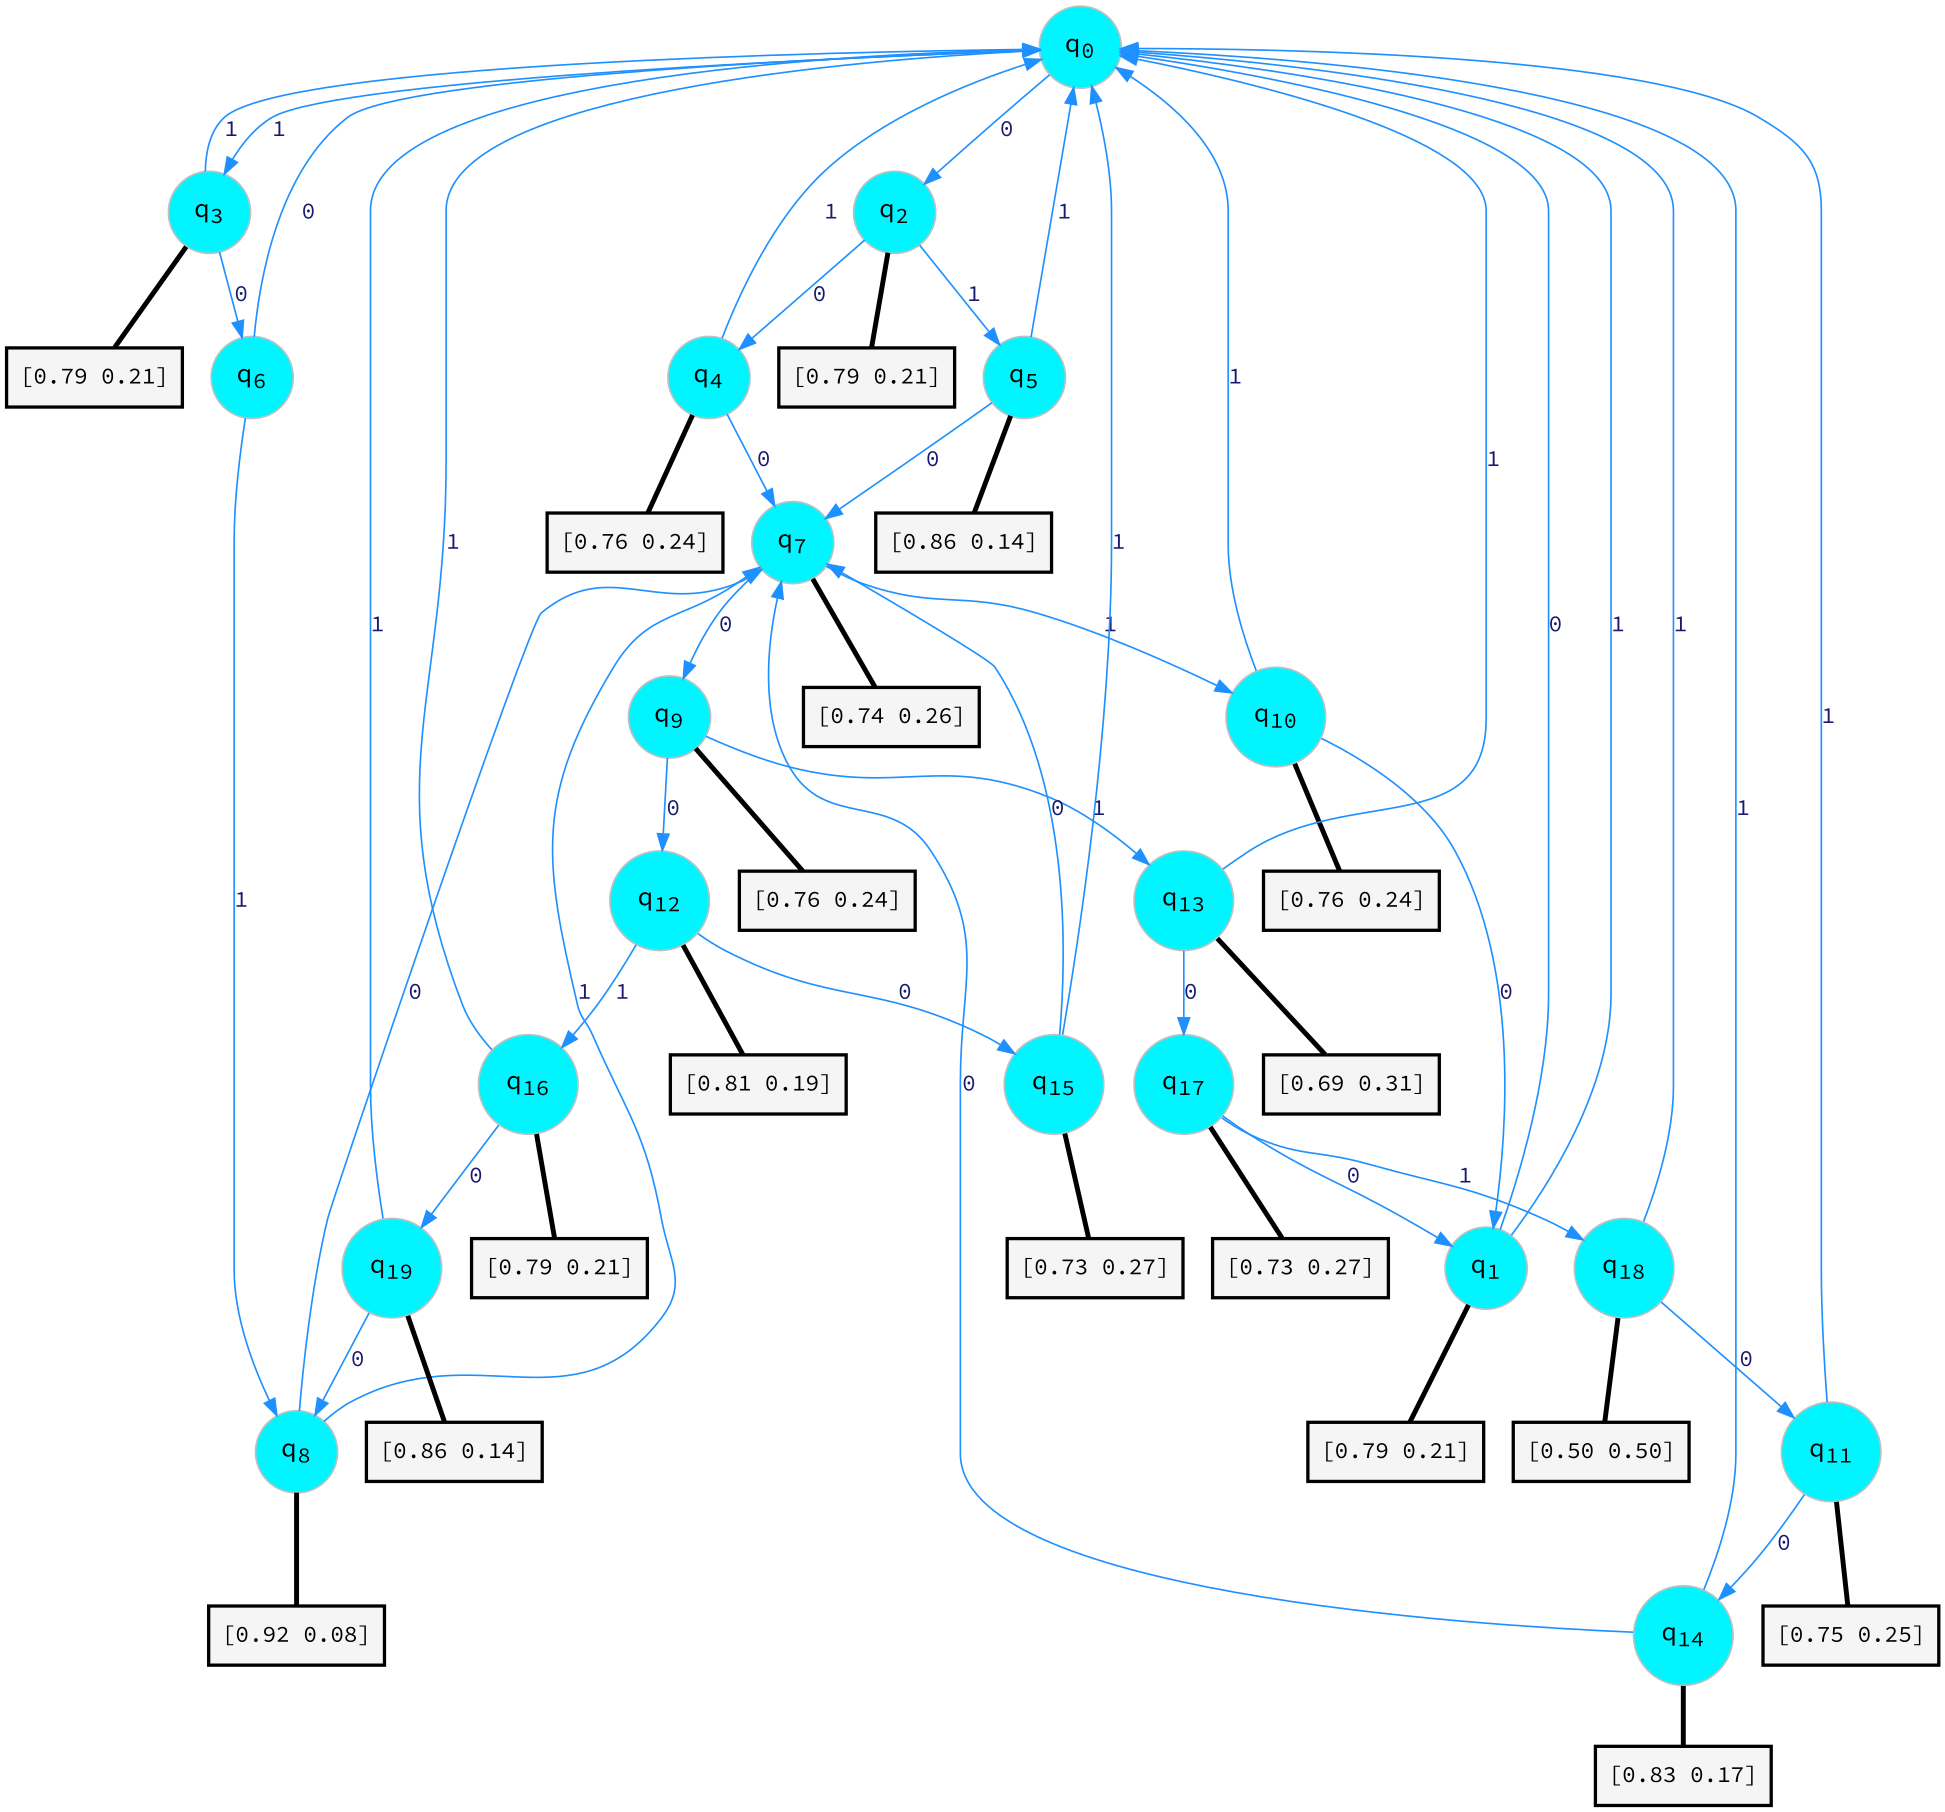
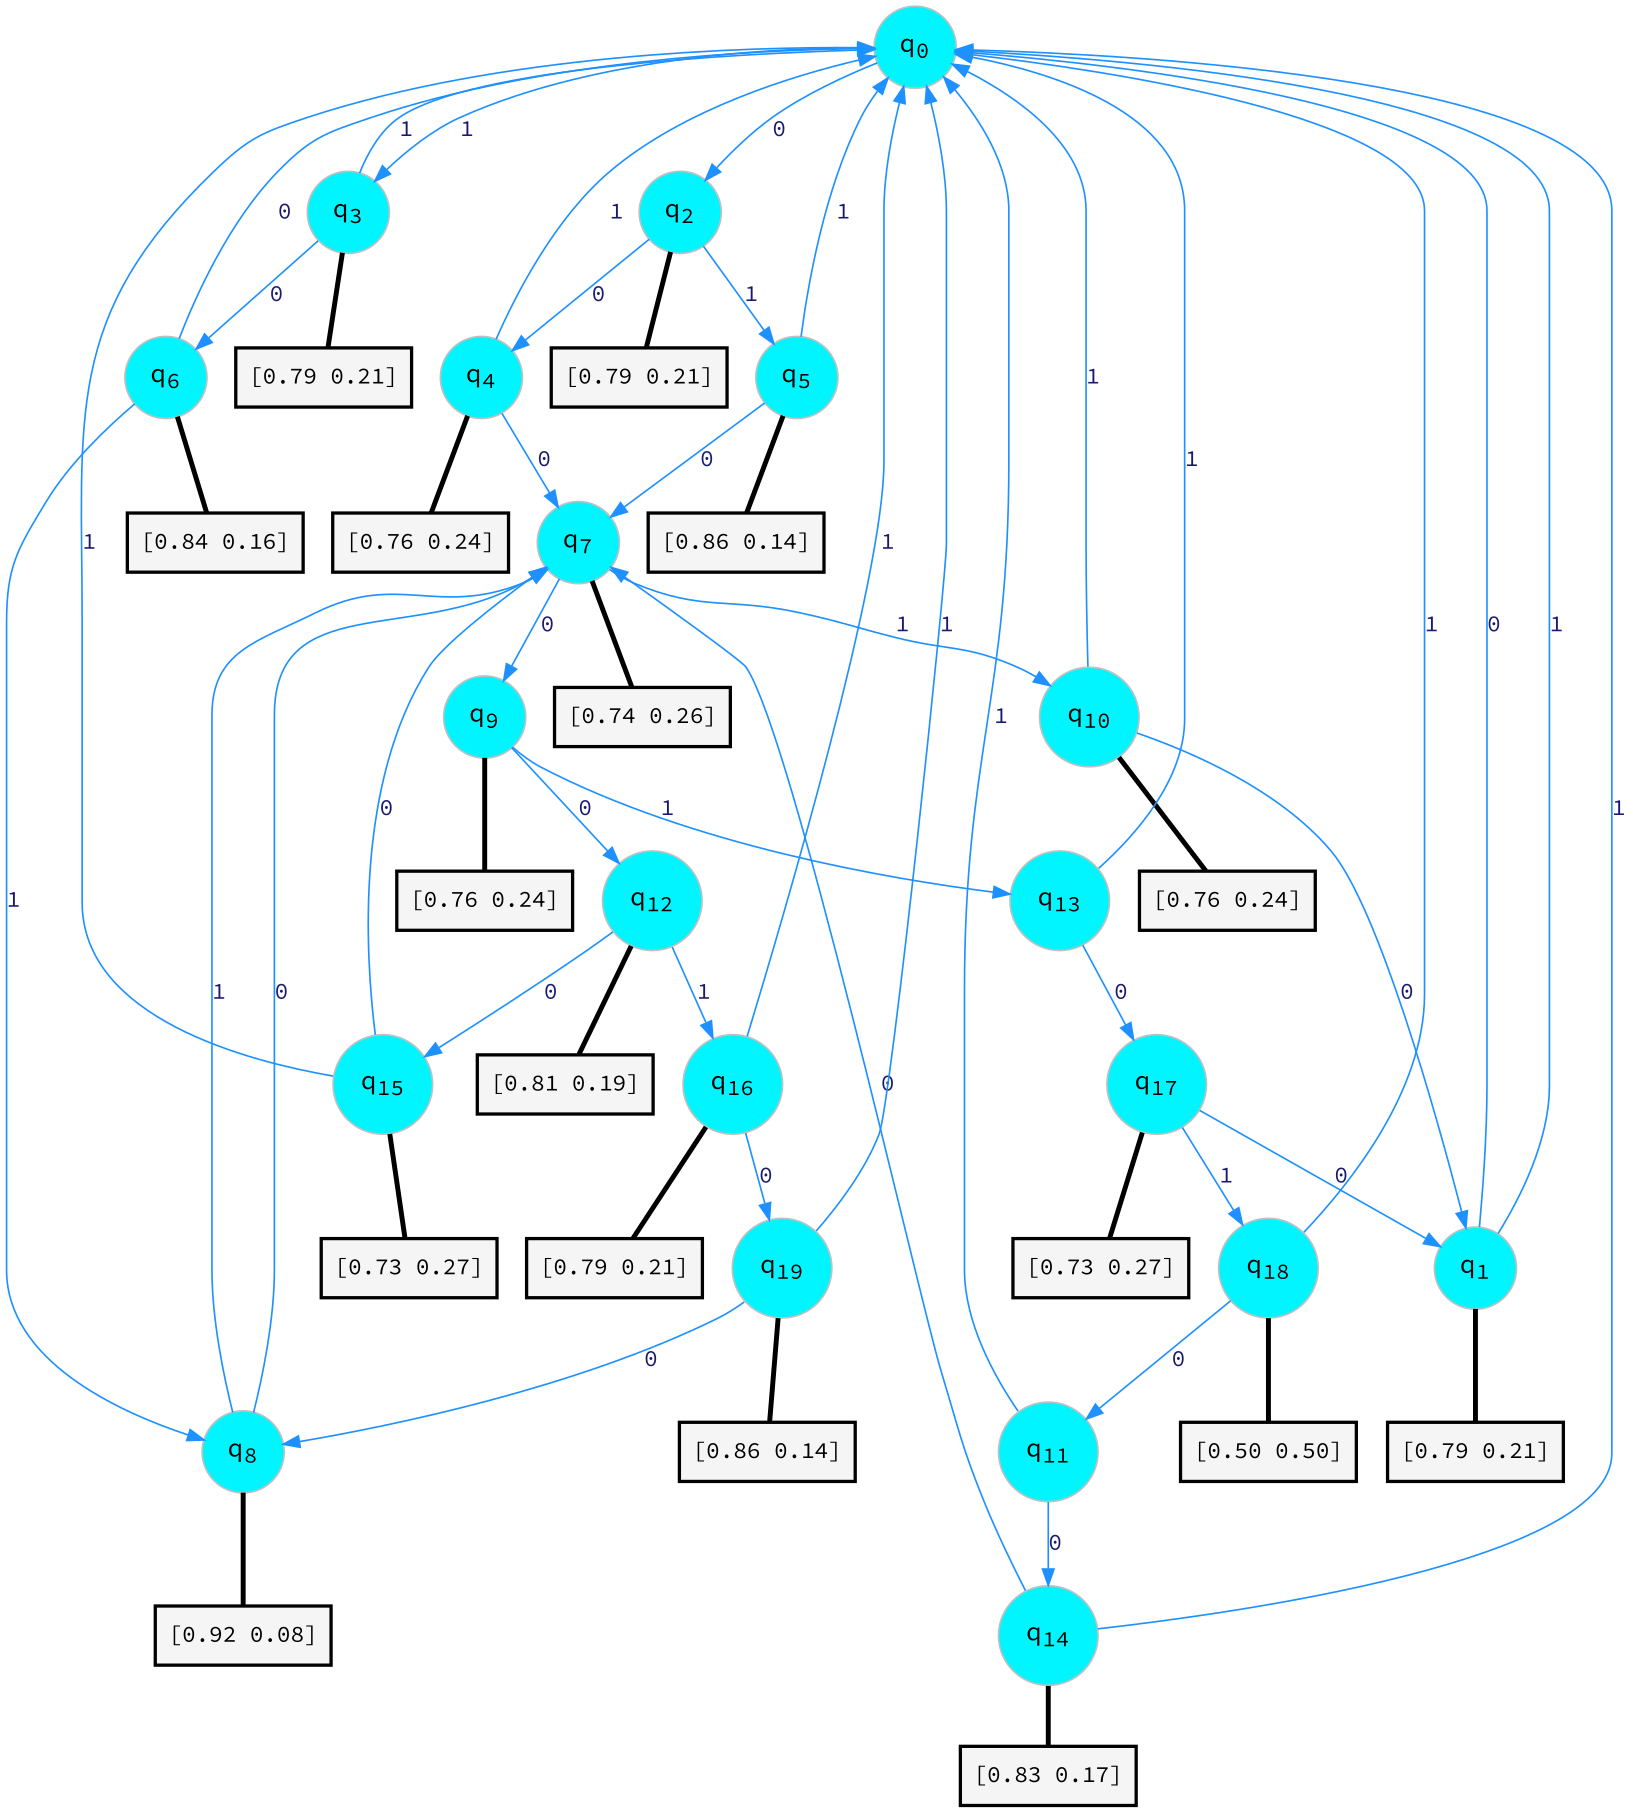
node "[0.84 0.16]": added
node "[0.69 0.31]": removed
node "[0.75 0.25]": removed
